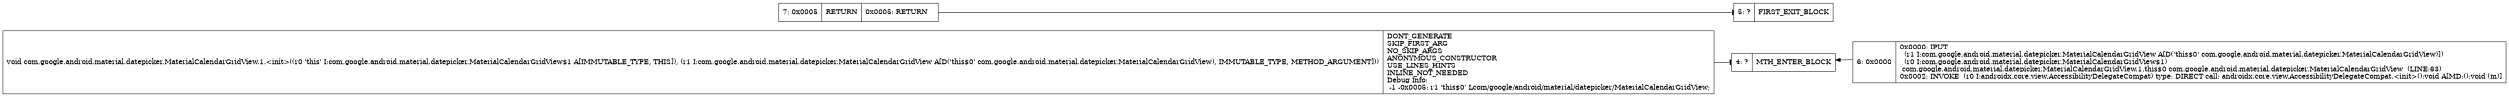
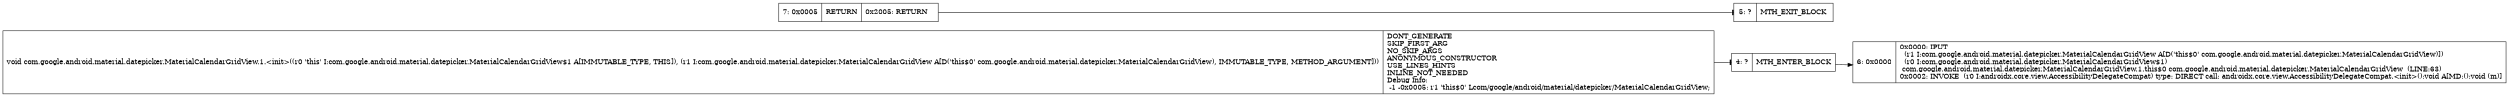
node "7: 0x0005": text "0x0005: RETURN" -> "0x2005: RETURN"
node "5: ?": text "FIRST_EXIT_BLOCK" -> "MTH_EXIT_BLOCK"
edge "6: 0x0000" -> "4: ?": reversed
